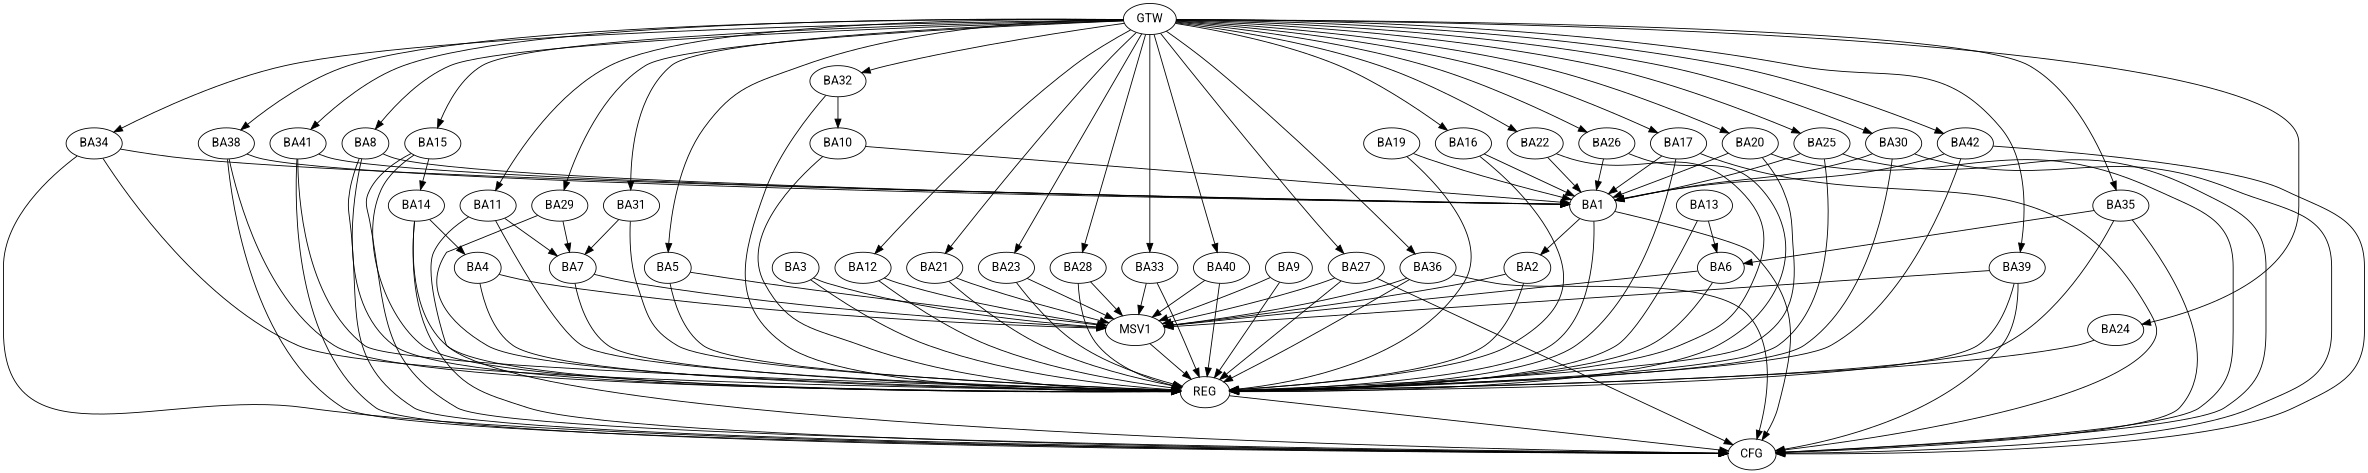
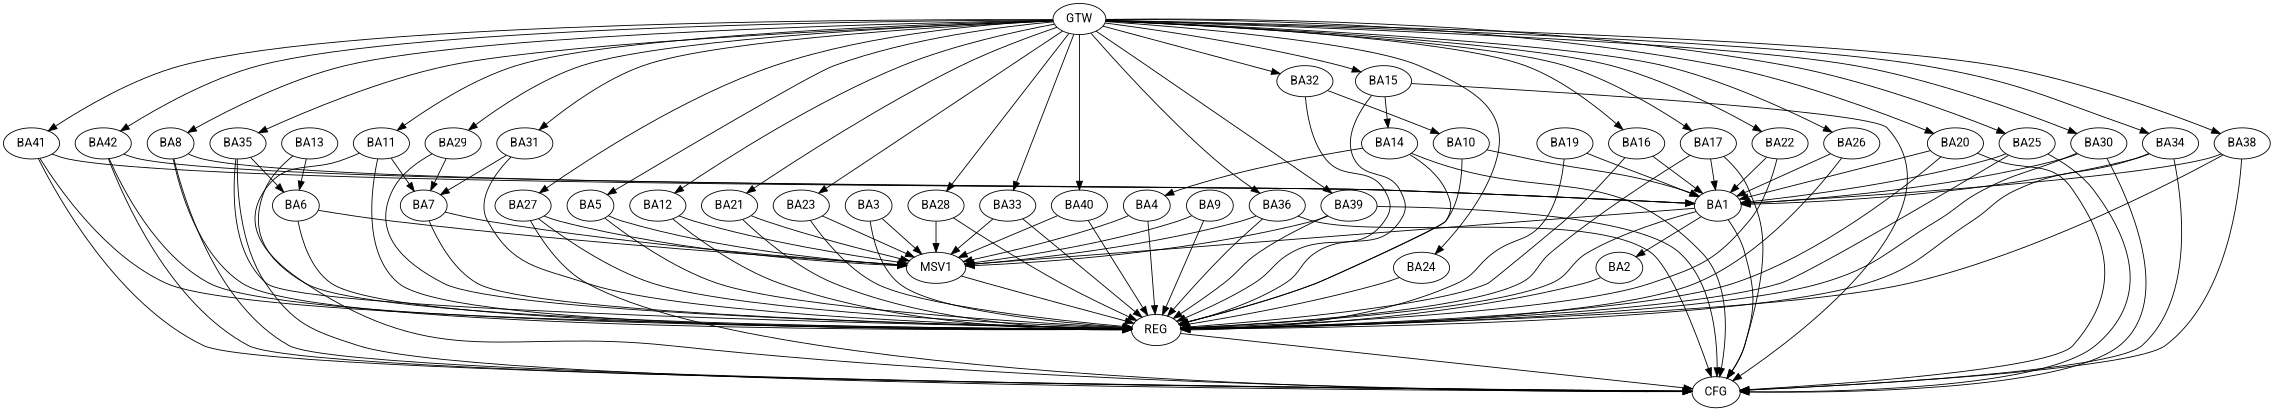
edge "BA2" -> "MSV1": now "BA1" -> "MSV1"
